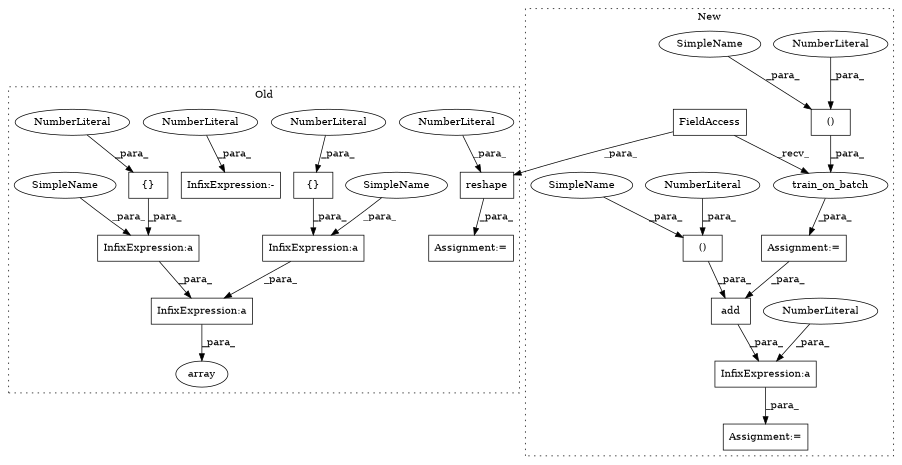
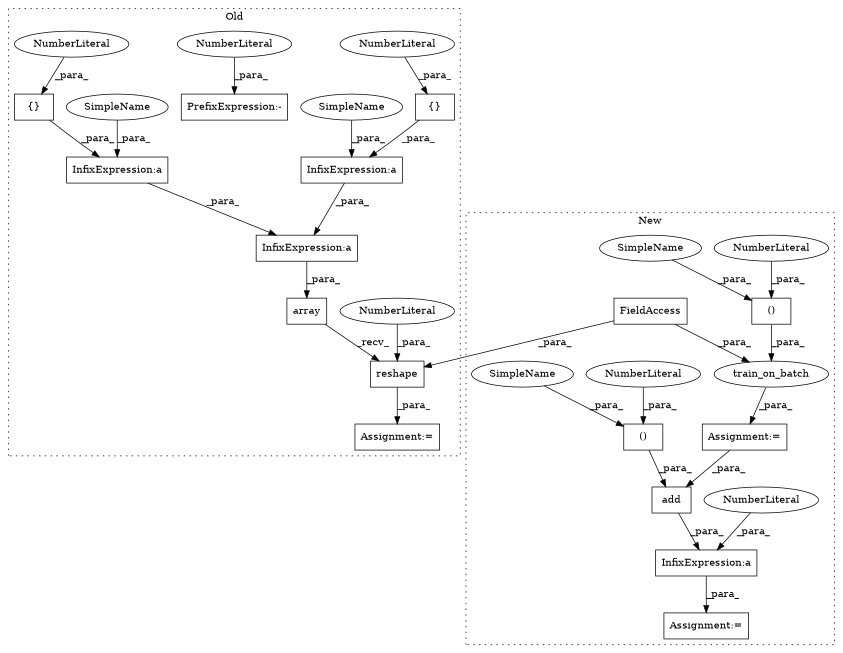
edge "FieldAccess" -> "train_on_batch": label "_recv_" -> "_para_"
node "InfixExpression:-": label "InfixExpression:-" -> "PrefixExpression:-"
edge "array" -> "reshape": added, label "_recv_"
node "array": shape ellipse -> box
